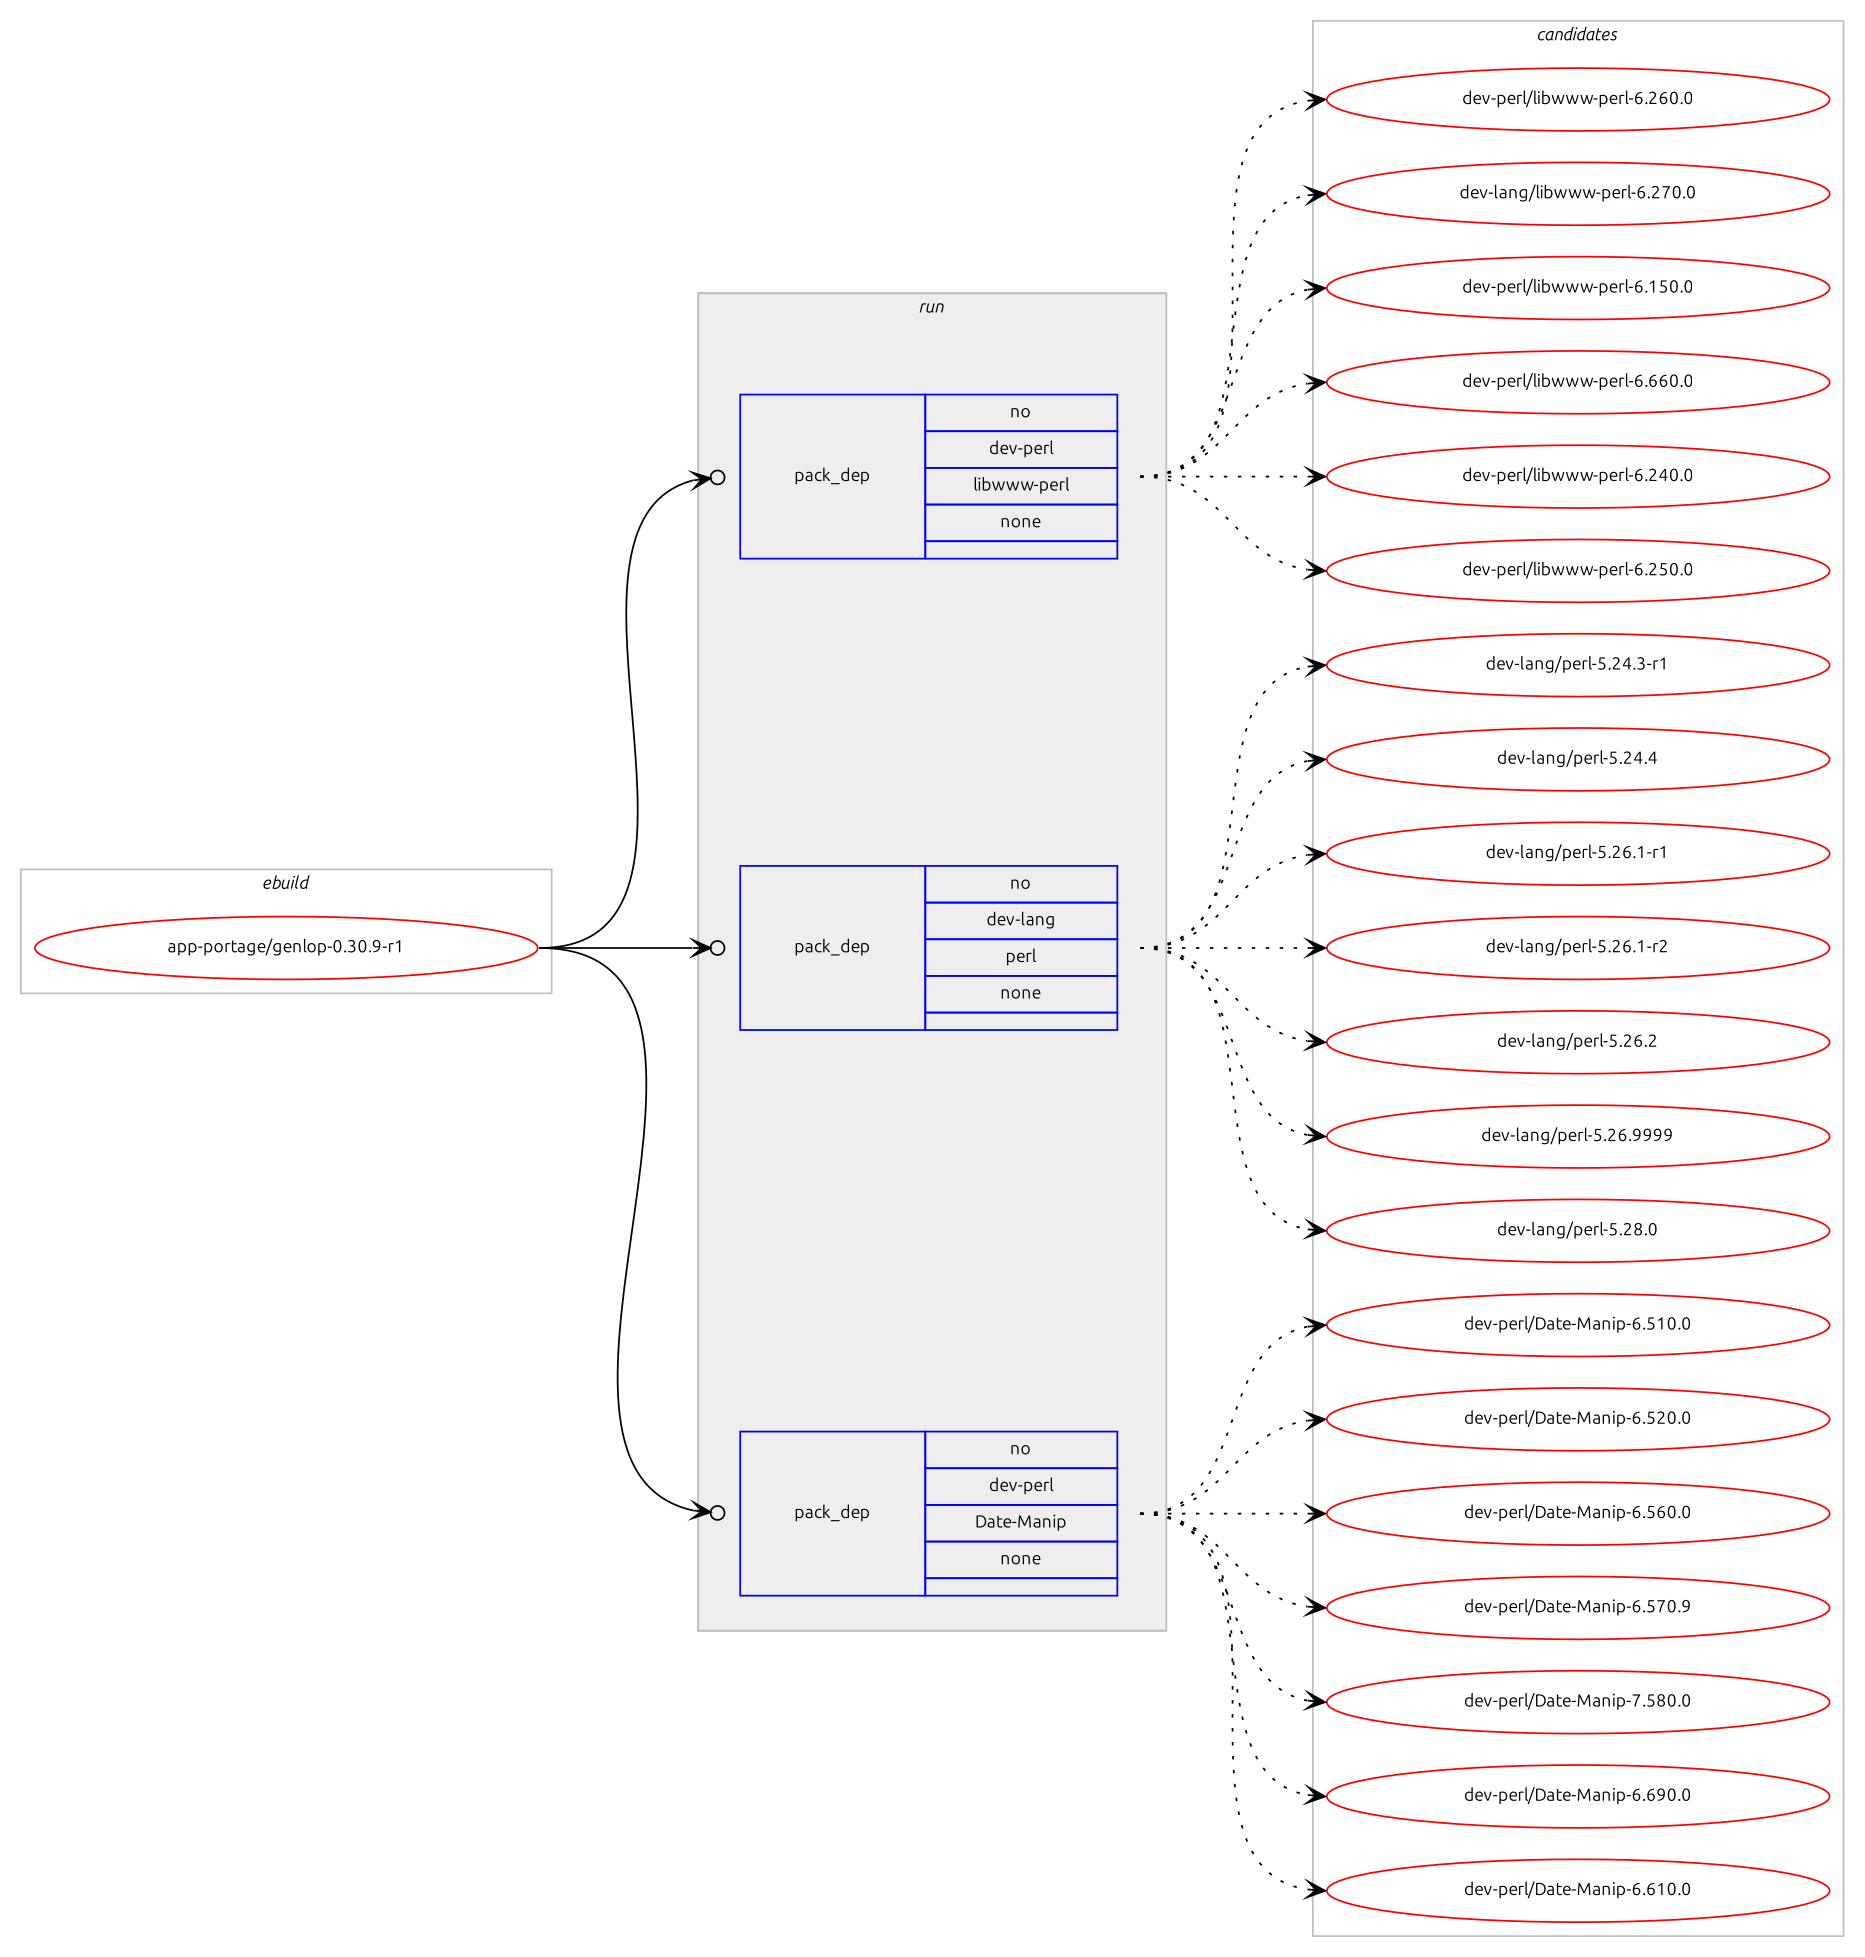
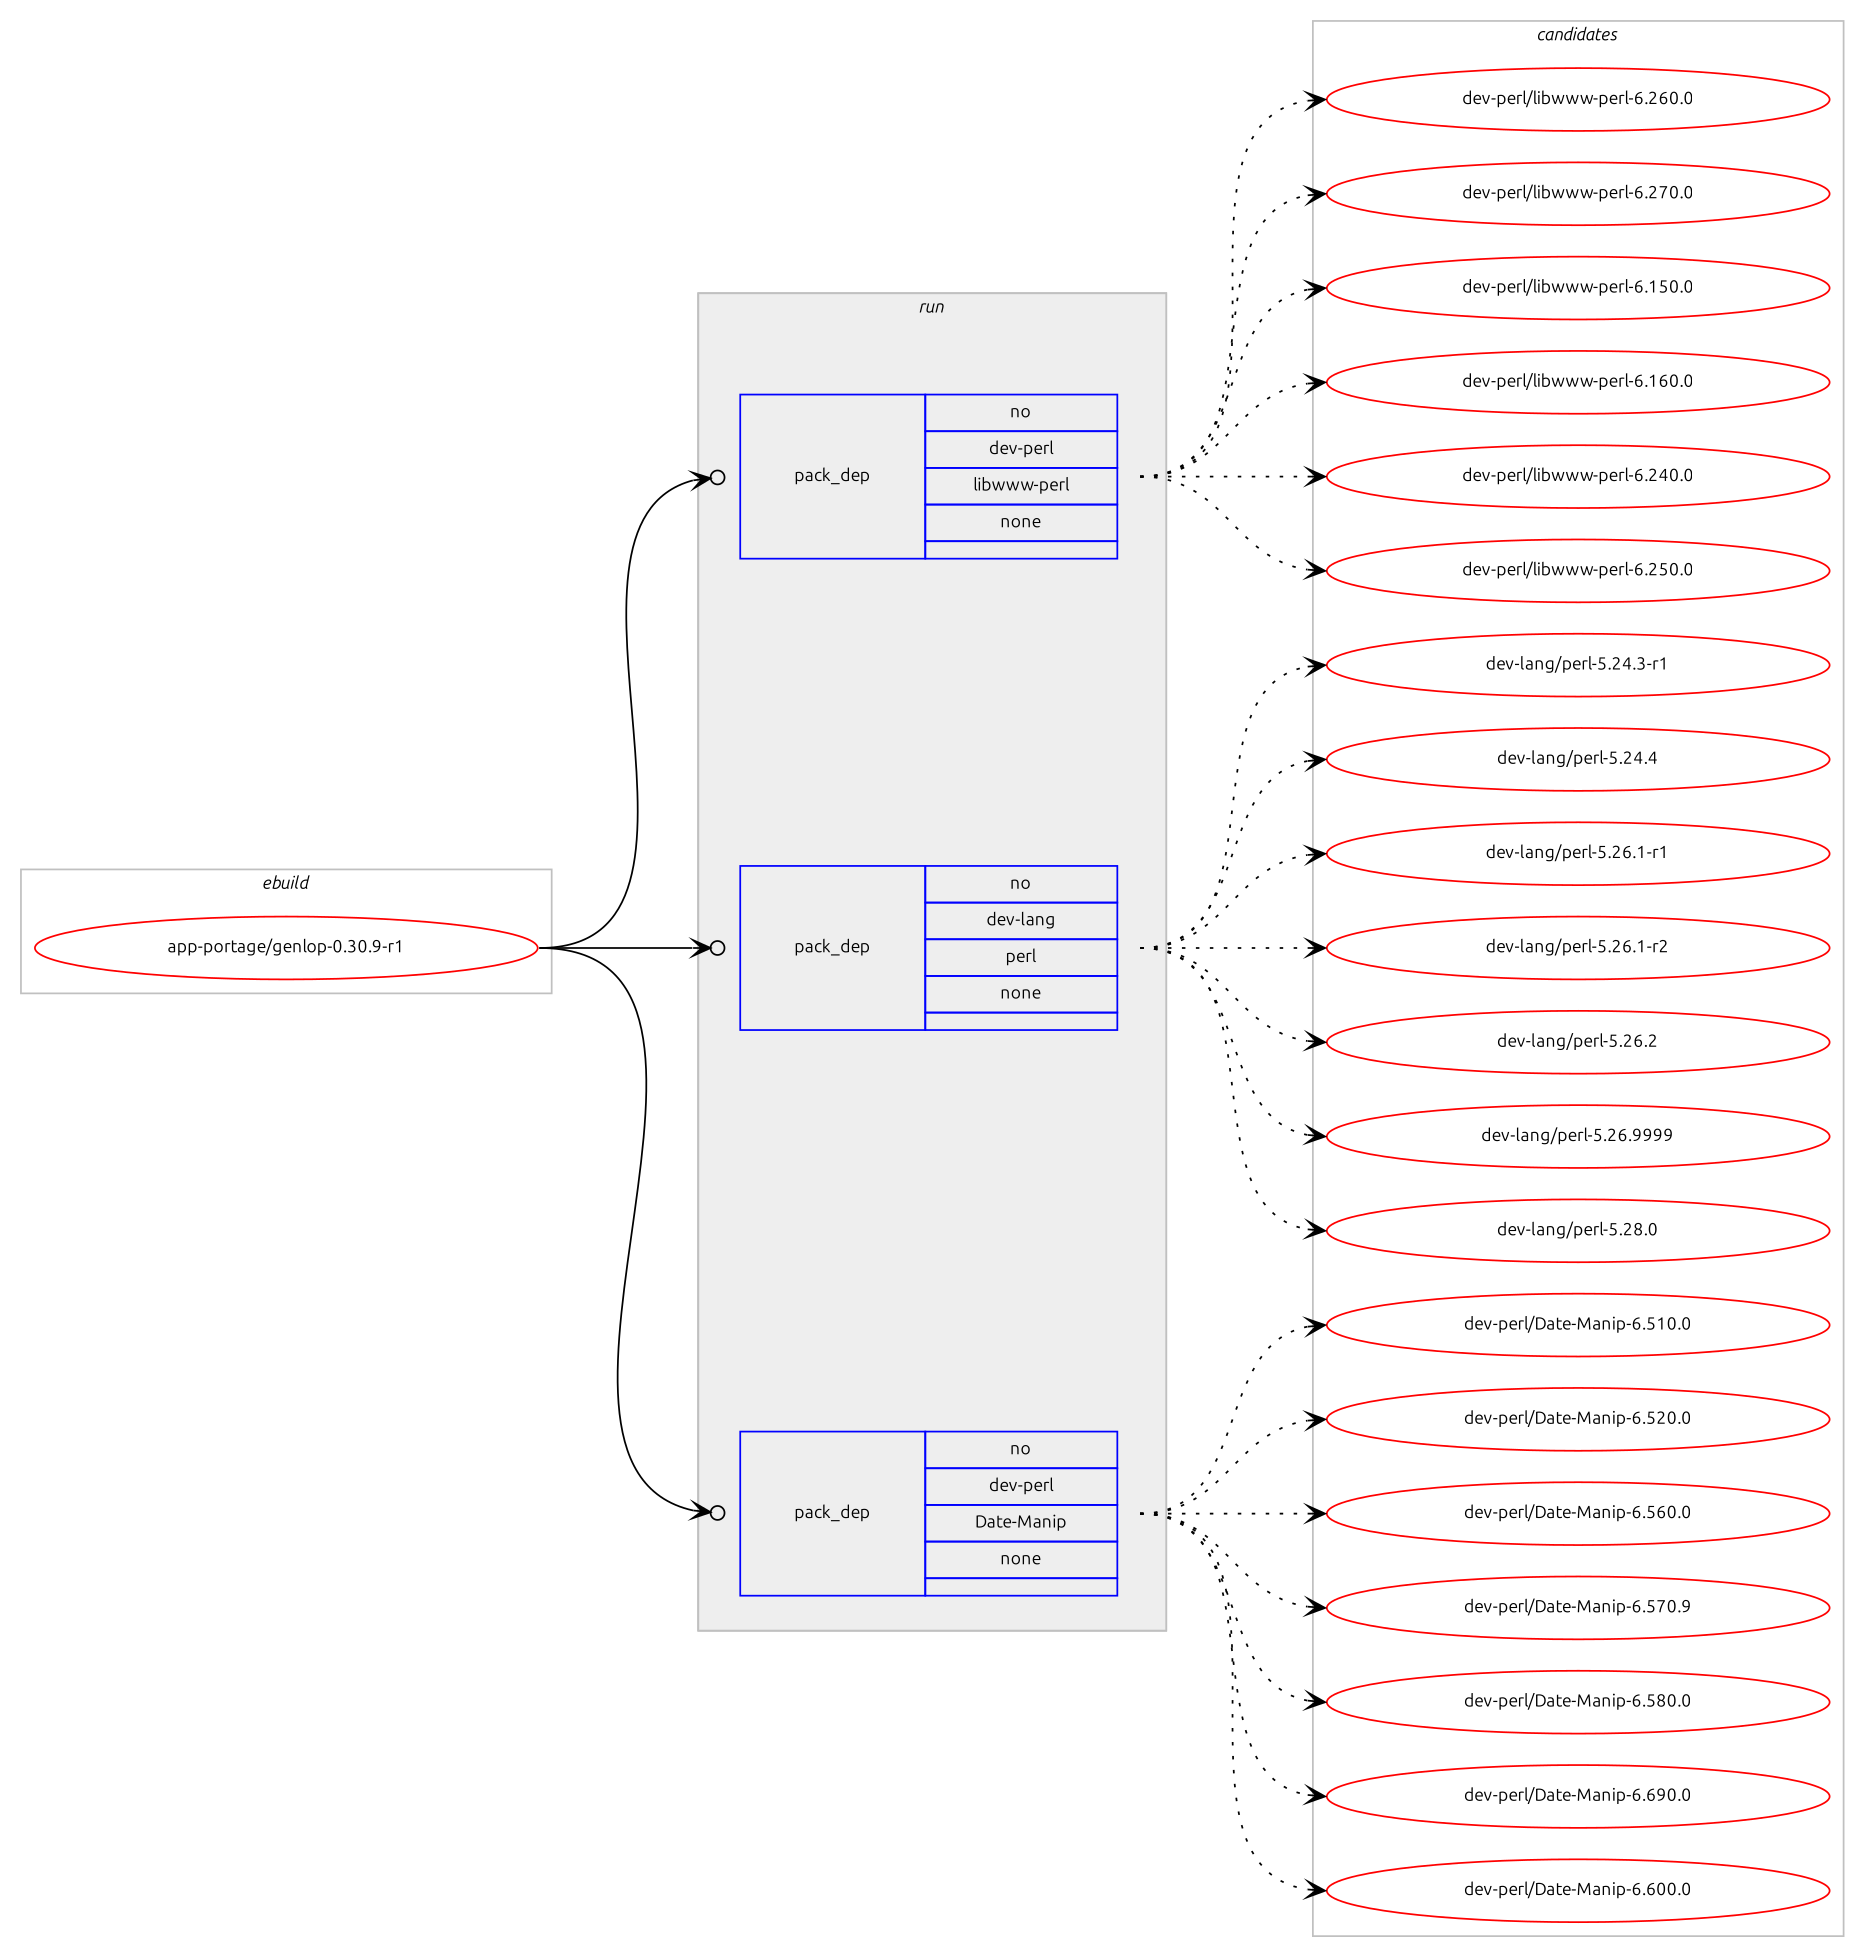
node "dev-lang/libwww-perl-6.270.0": label "dev-lang/libwww-perl-6.270.0" -> "dev-perl/libwww-perl-6.270.0"
node "dev-perl/libwww-perl-6.660.0": label "dev-perl/libwww-perl-6.660.0" -> "dev-perl/libwww-perl-6.160.0"
node "dev-perl/Date-Manip-7.580.0": label "dev-perl/Date-Manip-7.580.0" -> "dev-perl/Date-Manip-6.580.0"
node "dev-perl/Date-Manip-6.610.0": label "dev-perl/Date-Manip-6.610.0" -> "dev-perl/Date-Manip-6.600.0"
